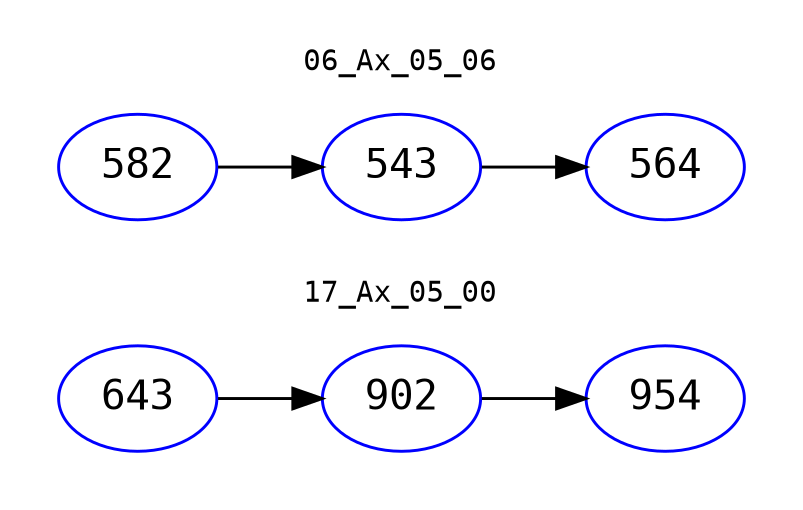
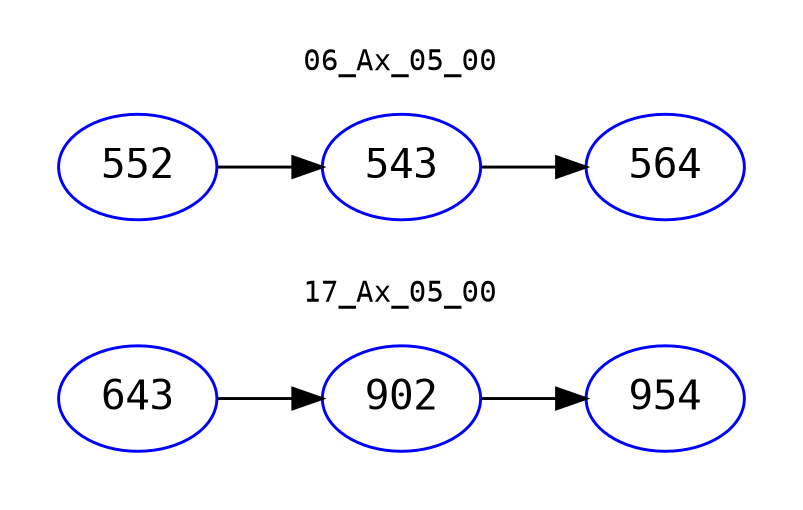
cluster "06_Ax_05_06": label "06_Ax_05_06" -> "06_Ax_05_00"
node "582": label "582" -> "552"
